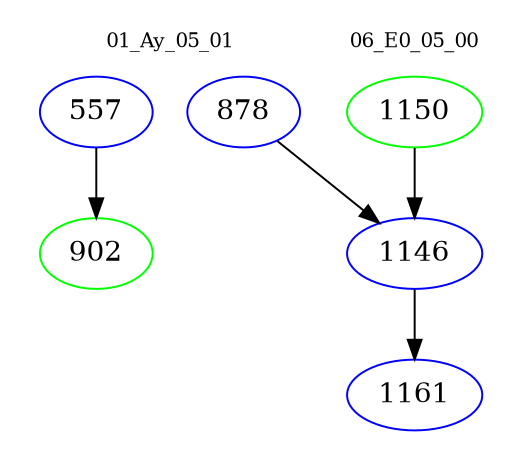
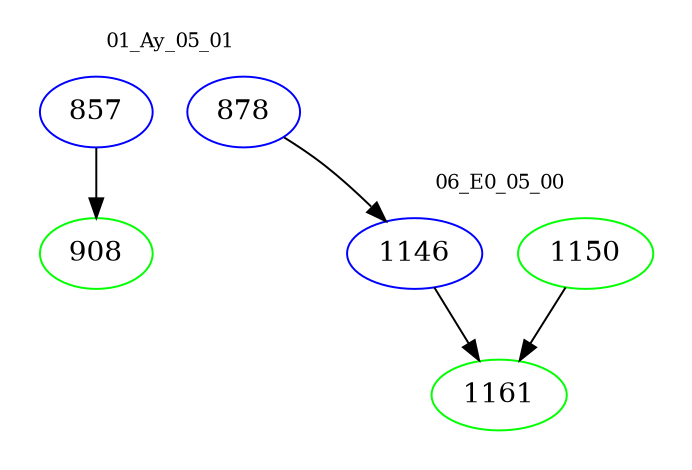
node "557": label "557" -> "857"
edge "1150" -> "1146": now "1150" -> "1161"
node "902": label "902" -> "908"
node "1161": color blue -> green
